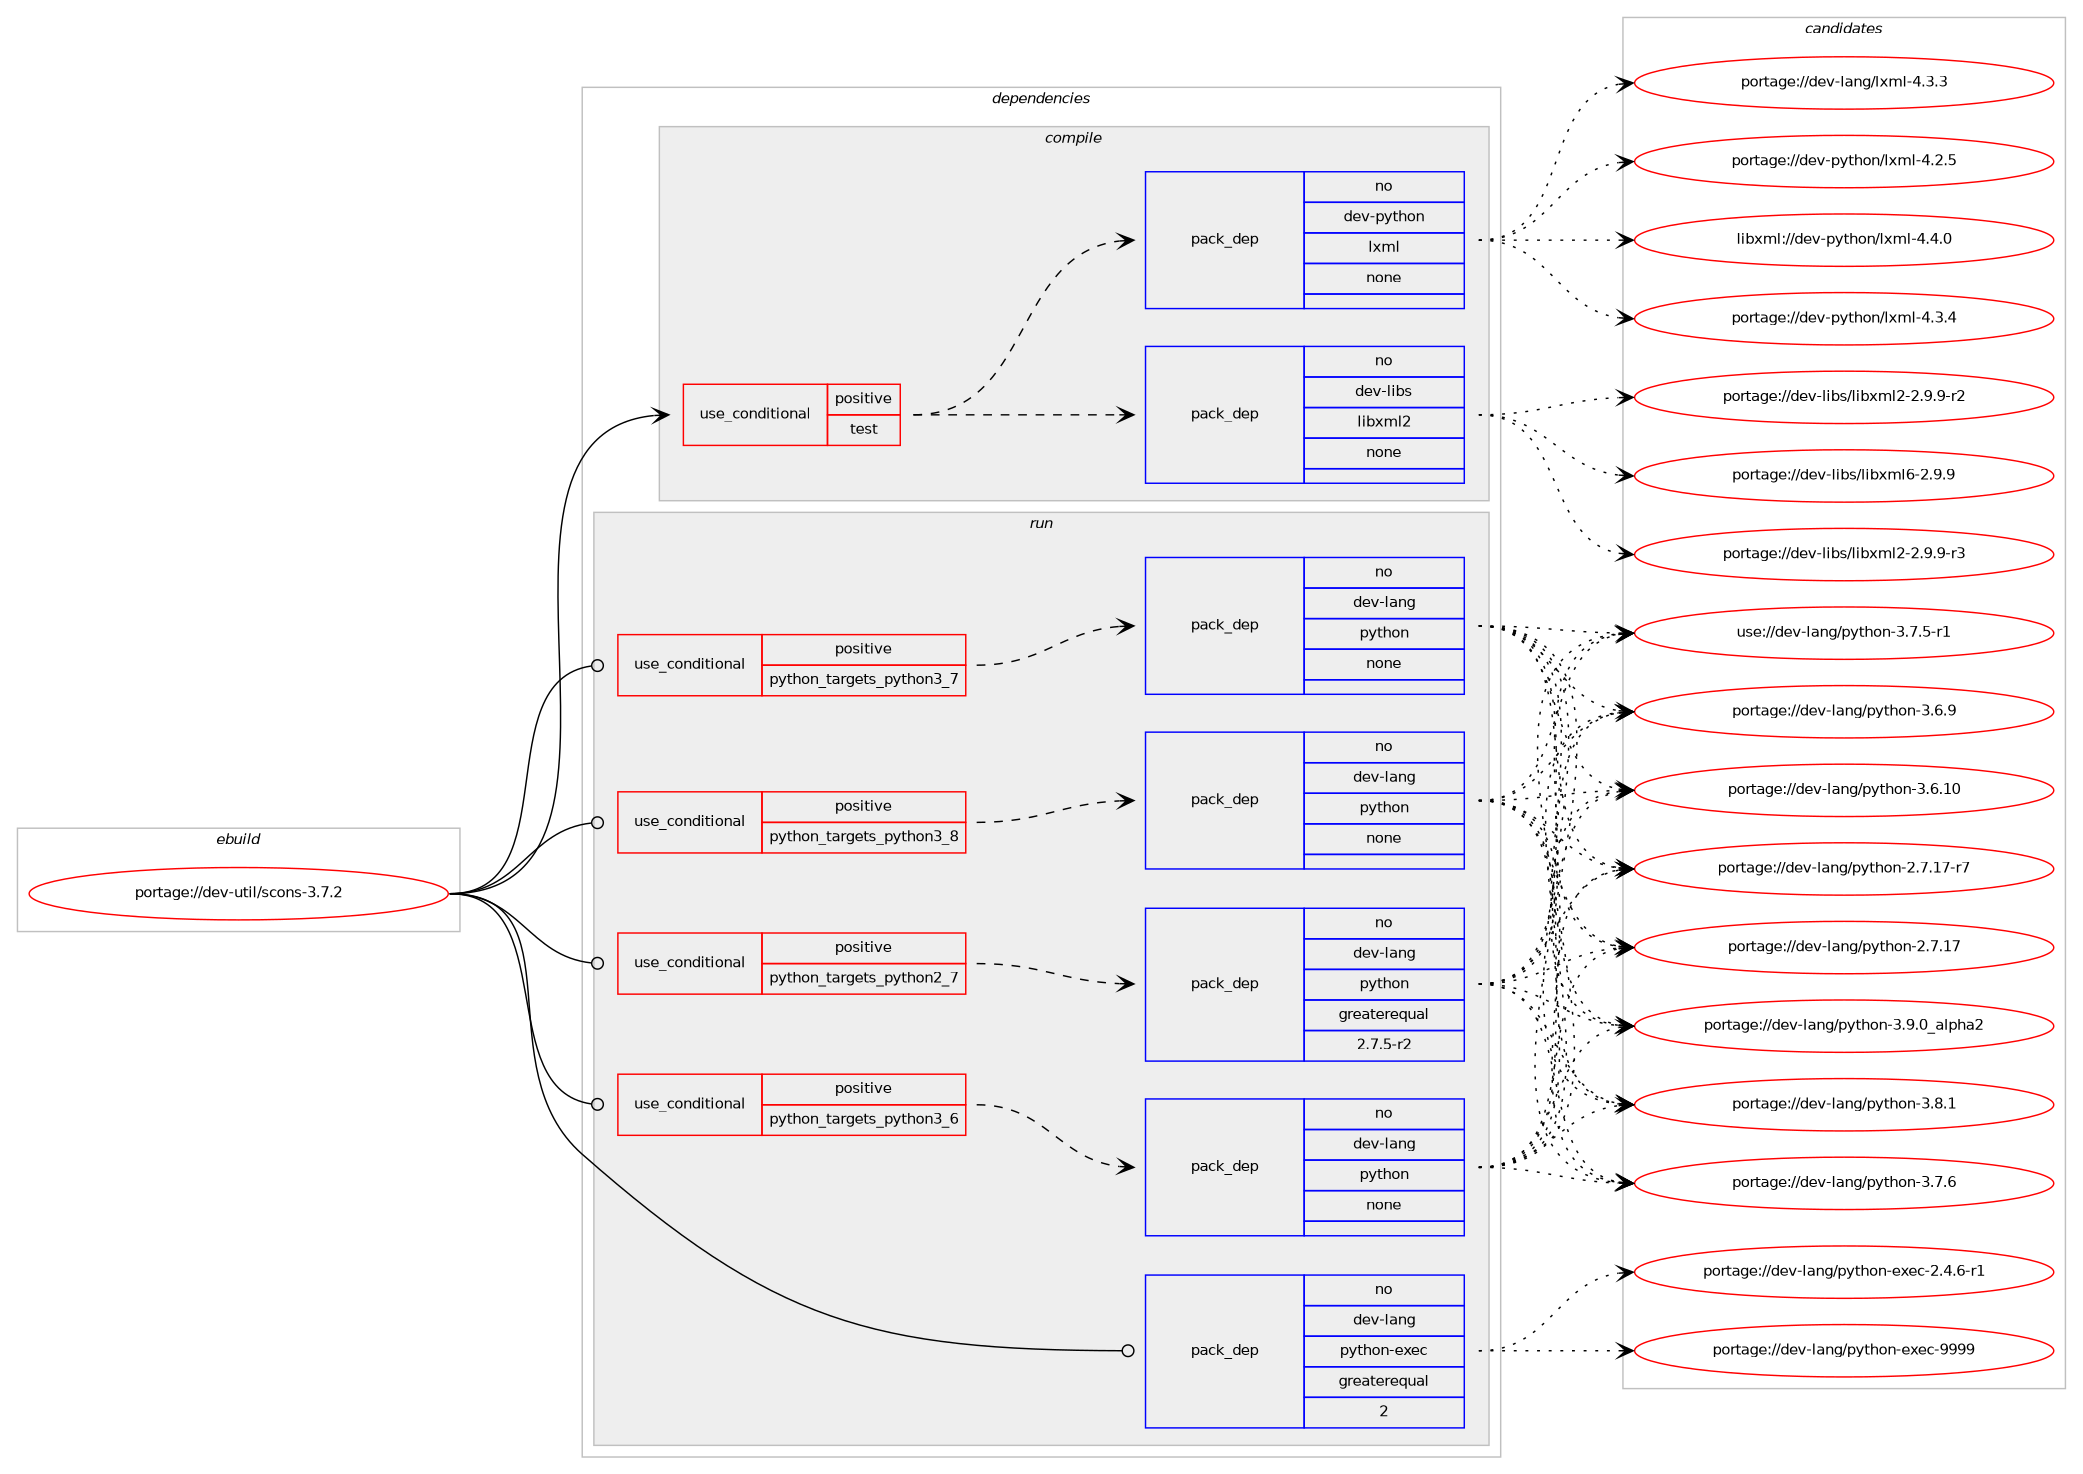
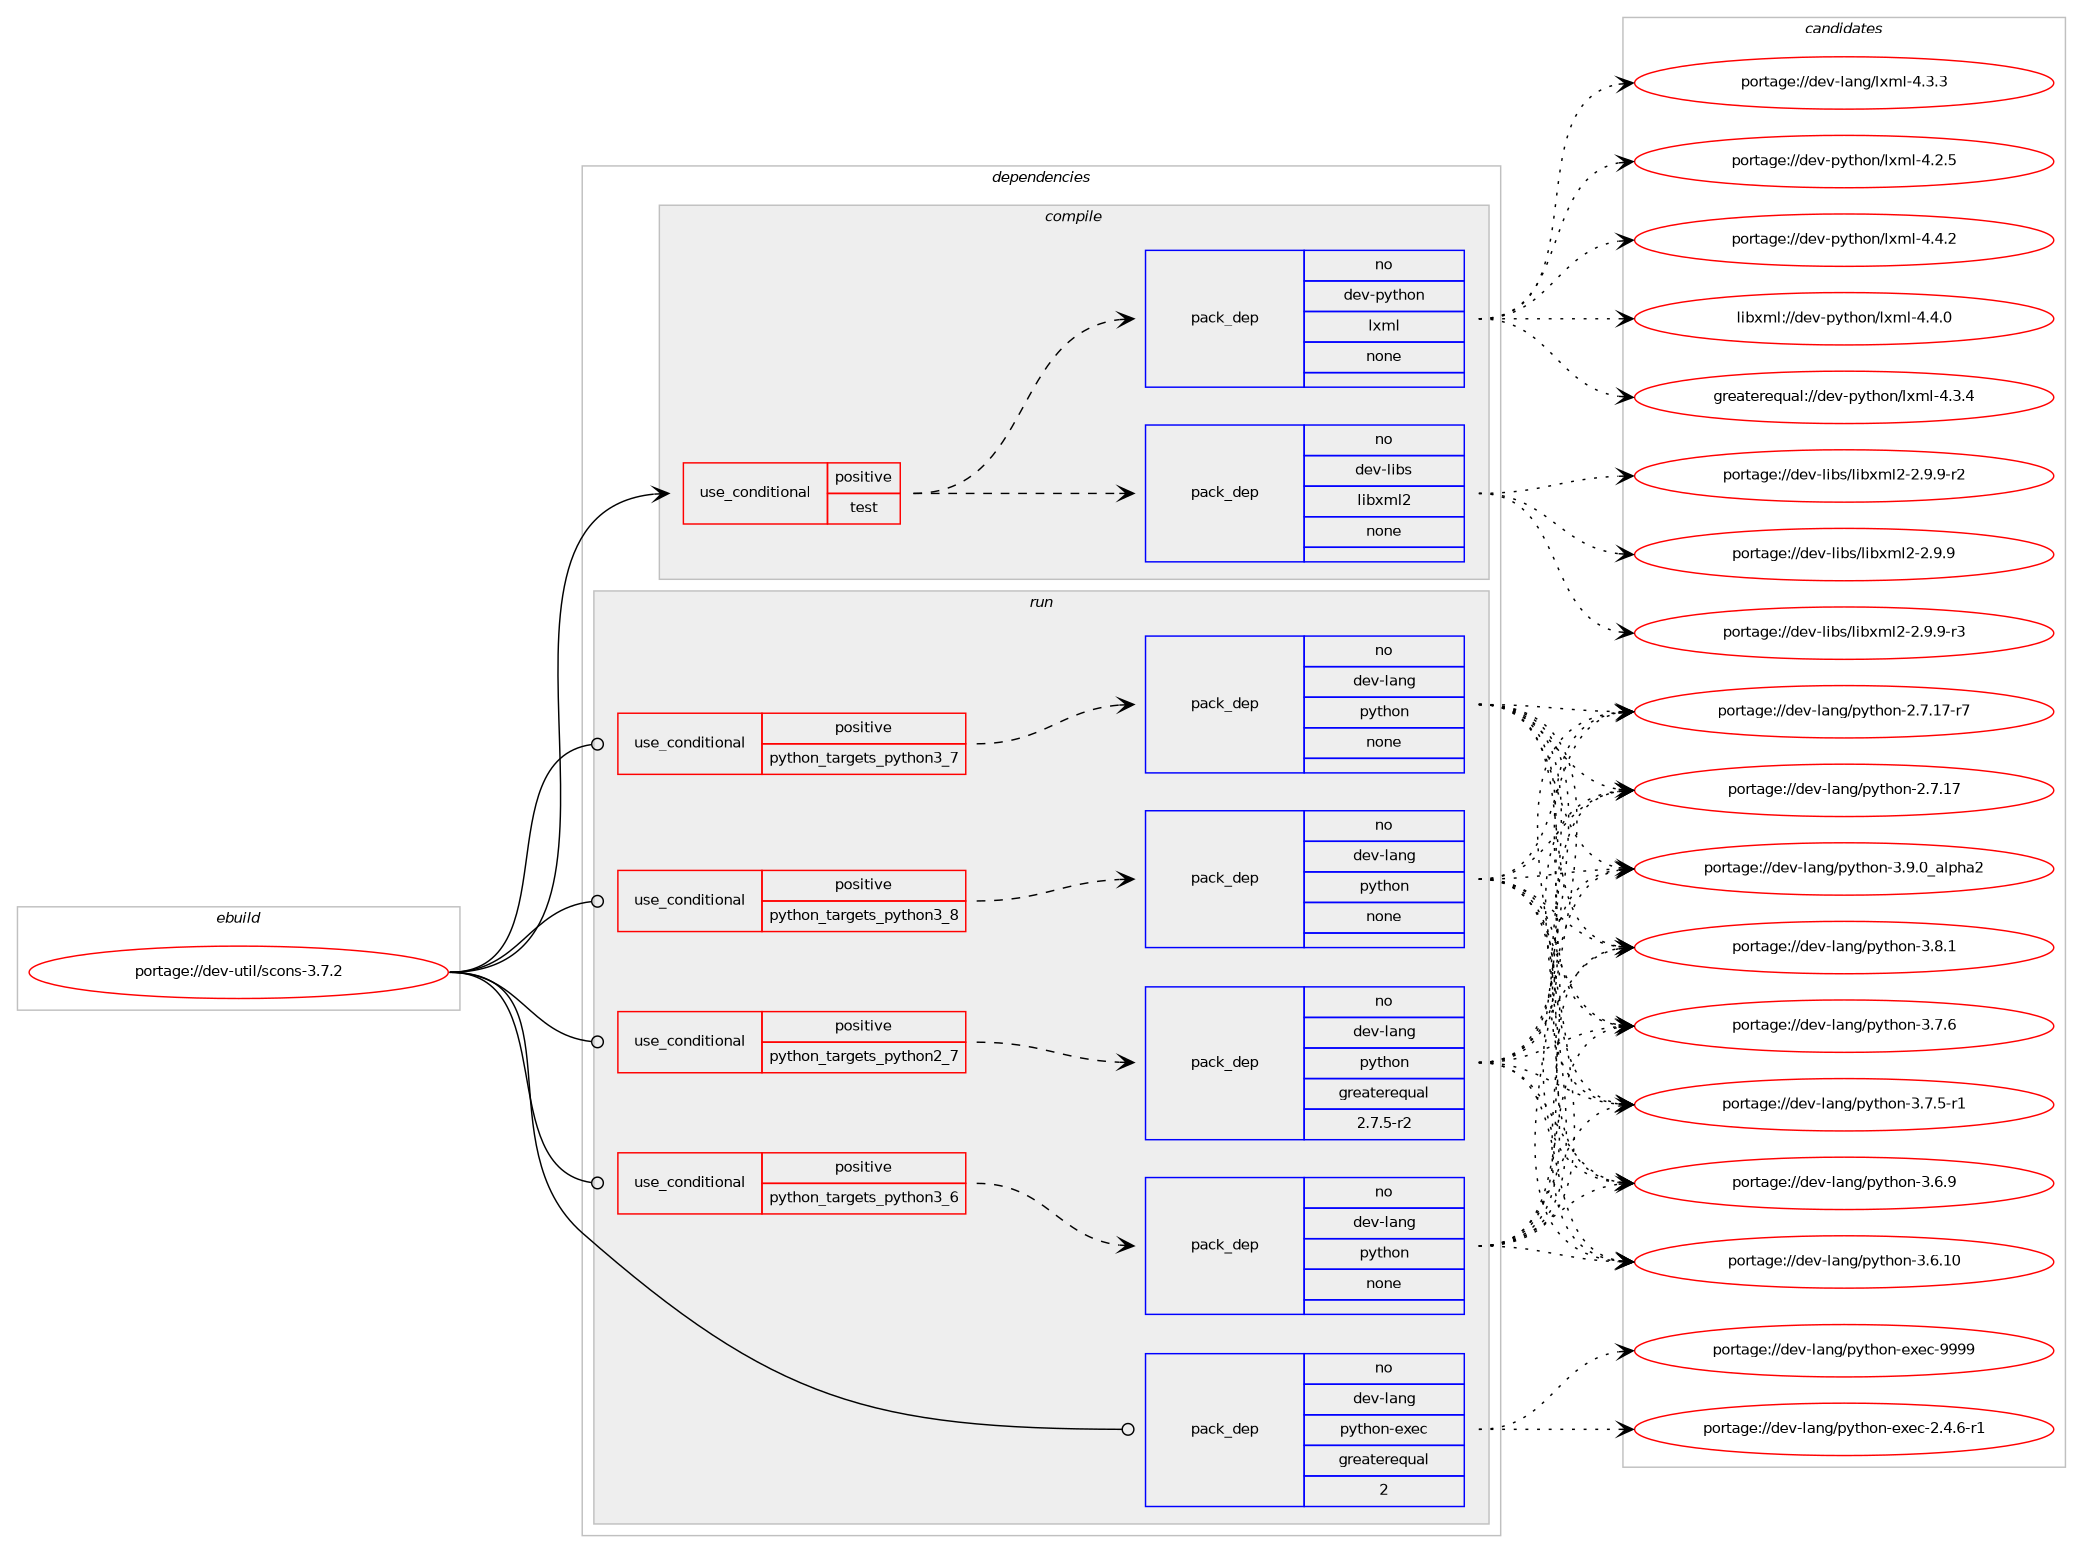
node "portage://dev-python/lxml-4.4.2": added
node "portage://dev-python/lxml-4.3.4": label "portage://dev-python/lxml-4.3.4" -> "greaterequal://dev-python/lxml-4.3.4"
node "portage://dev-libs/libxml6-2.9.9": label "portage://dev-libs/libxml6-2.9.9" -> "portage://dev-libs/libxml2-2.9.9"
node "use://dev-lang/python-3.7.5-r1": label "use://dev-lang/python-3.7.5-r1" -> "portage://dev-lang/python-3.7.5-r1"
